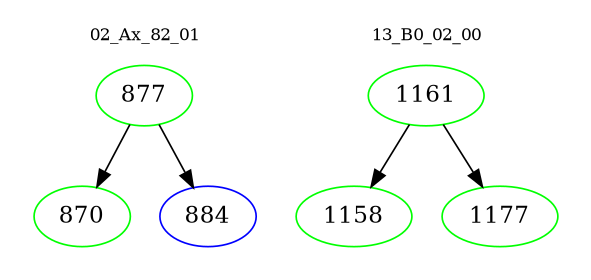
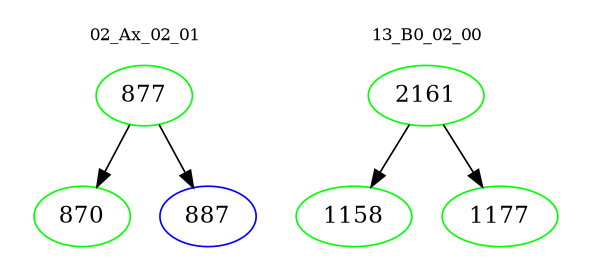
cluster "02_Ax_82_01": label "02_Ax_82_01" -> "02_Ax_02_01"
node "1161": label "1161" -> "2161"
node "884": label "884" -> "887"
